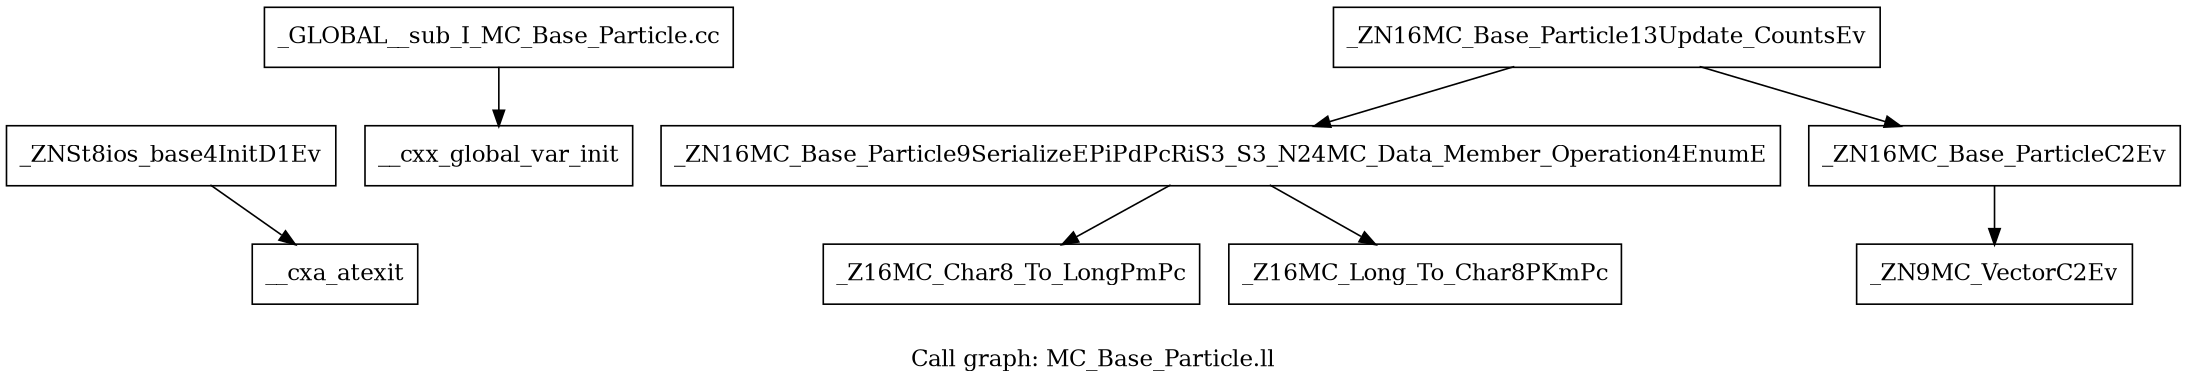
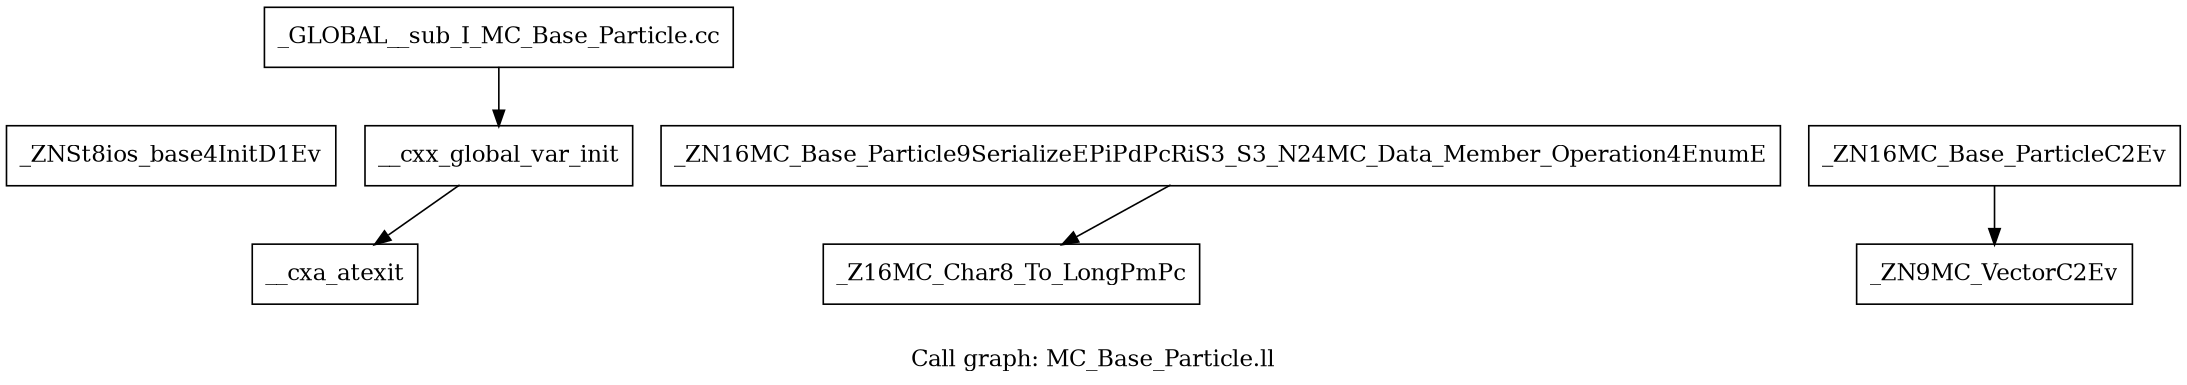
node "_ZN16MC_Base_Particle13Update_CountsEv": removed
edge "_ZNSt8ios_base4InitD1Ev" -> "__cxa_atexit": now "__cxx_global_var_init" -> "__cxa_atexit"
node "_Z16MC_Long_To_Char8PKmPc": removed
